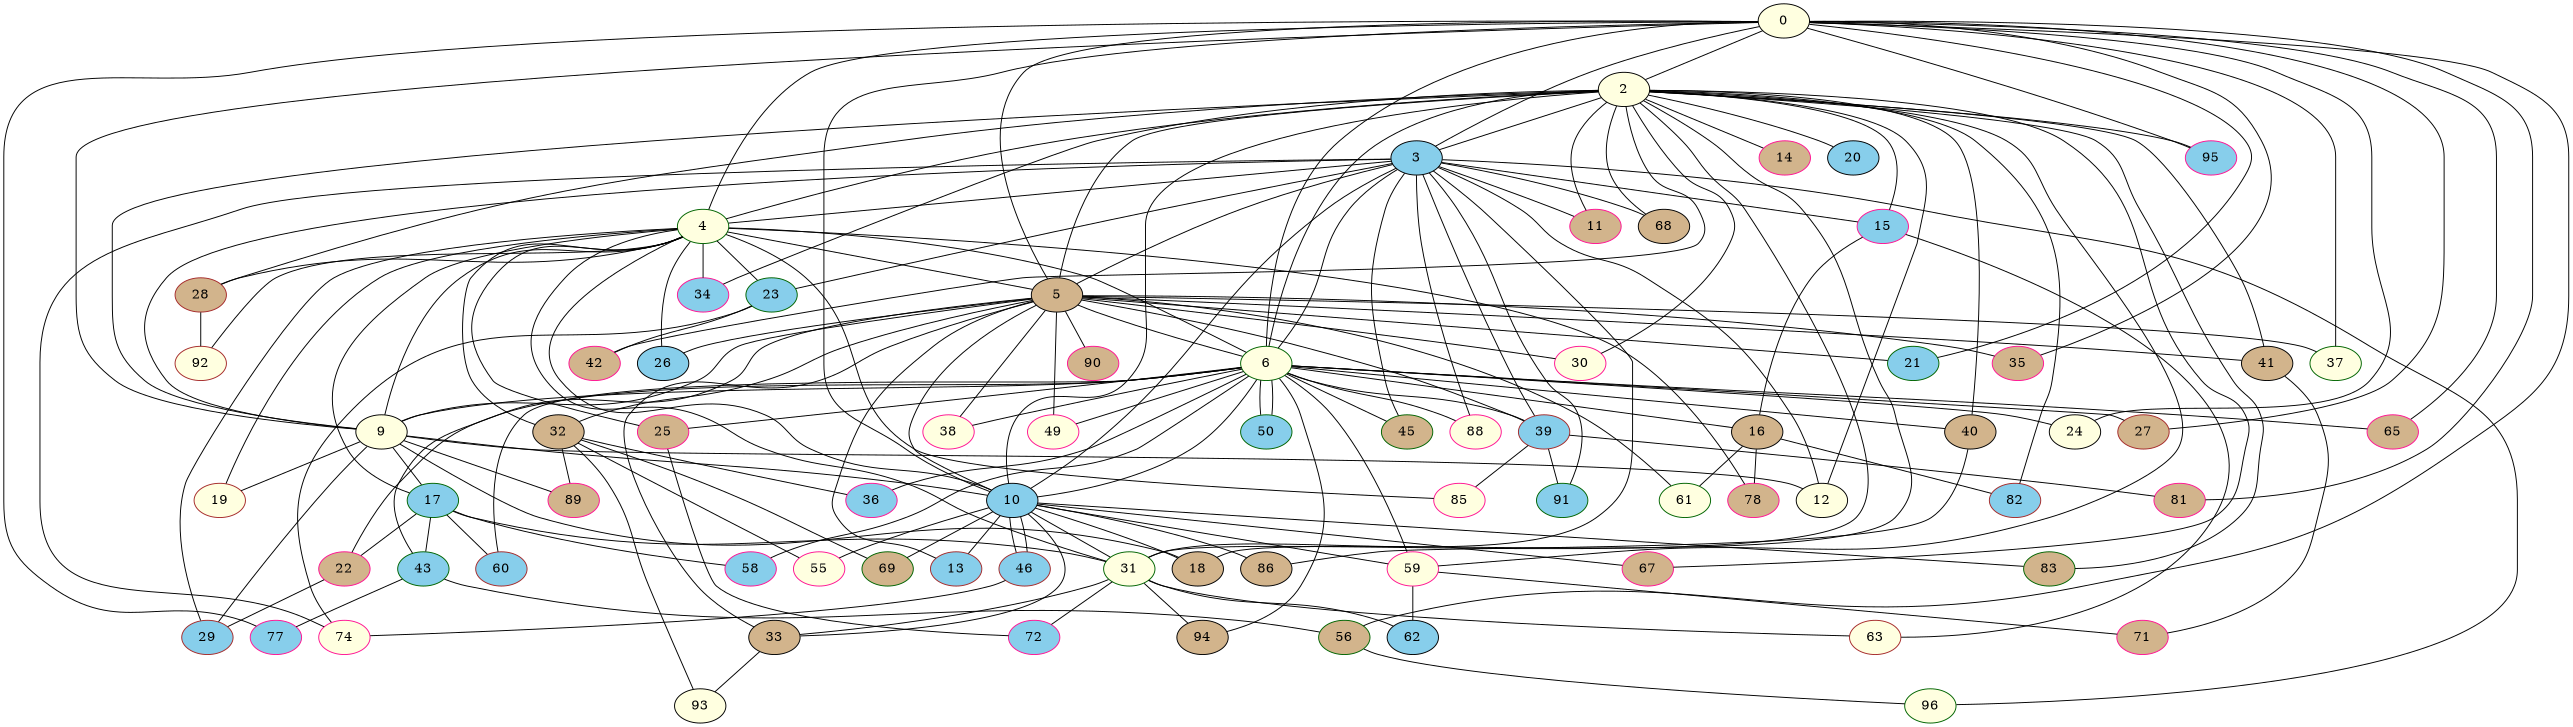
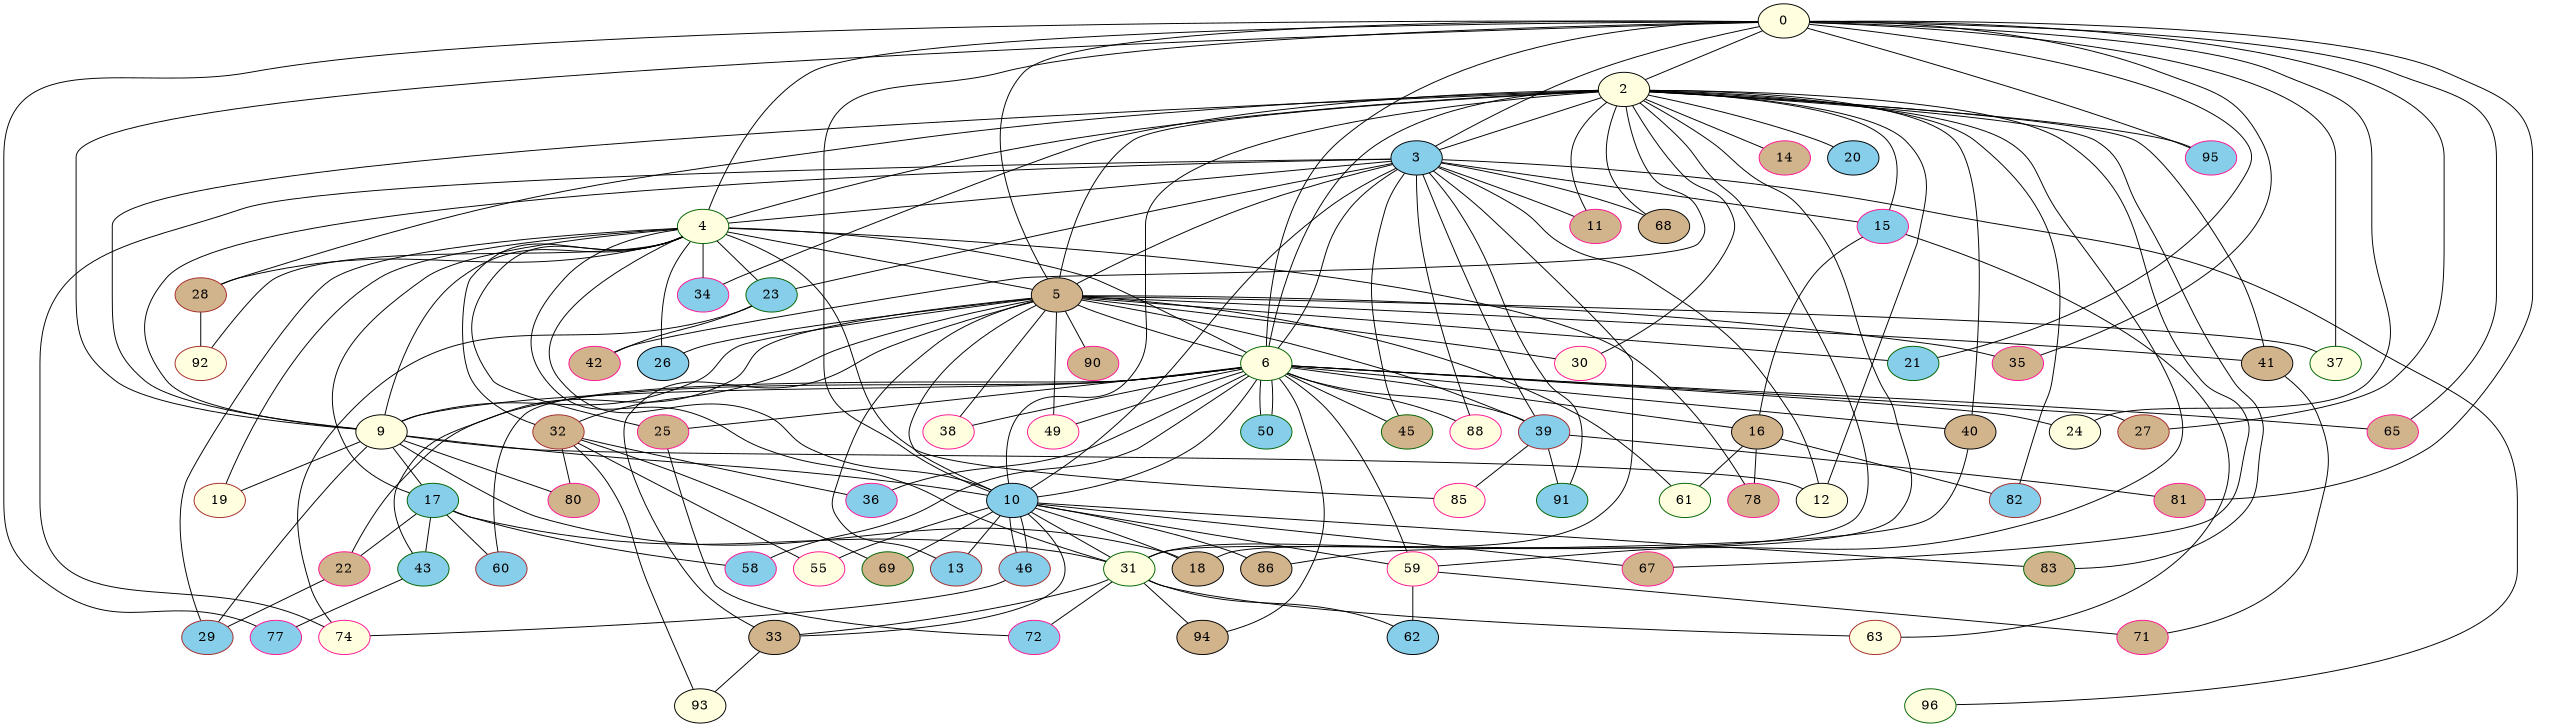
node "32": color black -> brown
node "89": label "89" -> "80"
node "56": removed
